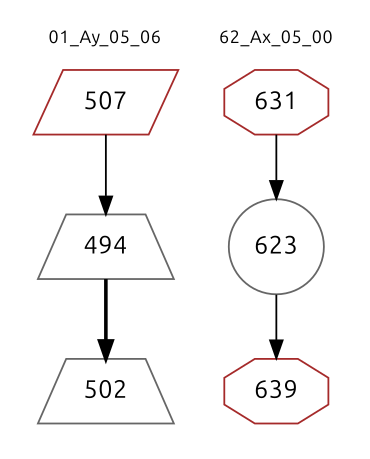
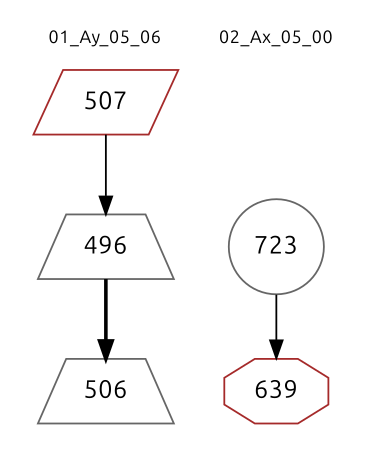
cluster "62_Ax_05_00": label "62_Ax_05_00" -> "02_Ax_05_00"
node "631": removed
node "494": label "494" -> "496"
node "623": label "623" -> "723"
node "502": label "502" -> "506"
